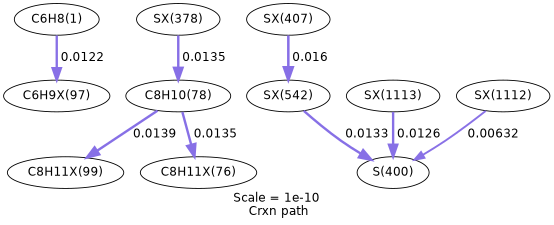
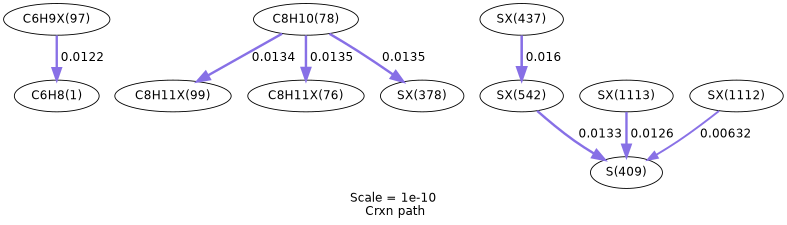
node "SX(407)": label "SX(407)" -> "SX(437)"
edge "SX(378)" -> "C8H10(78)": reversed
edge "C6H8(1)" -> "C6H9X(97)": reversed
edge "C8H10(78)" -> "C8H11X(99)": label " 0.0139" -> " 0.0134"
node "S(400)": label "S(400)" -> "S(409)"
